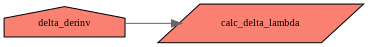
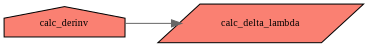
node "delta_derinv": label "delta_derinv" -> "calc_derinv"
